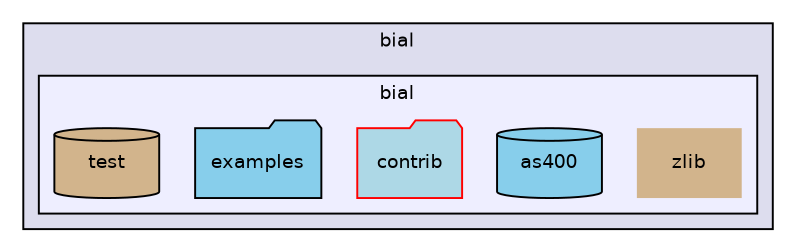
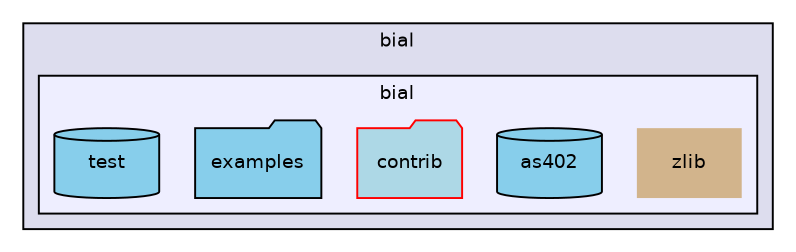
node "test": fillcolor tan -> skyblue
node "as400": label "as400" -> "as402"
